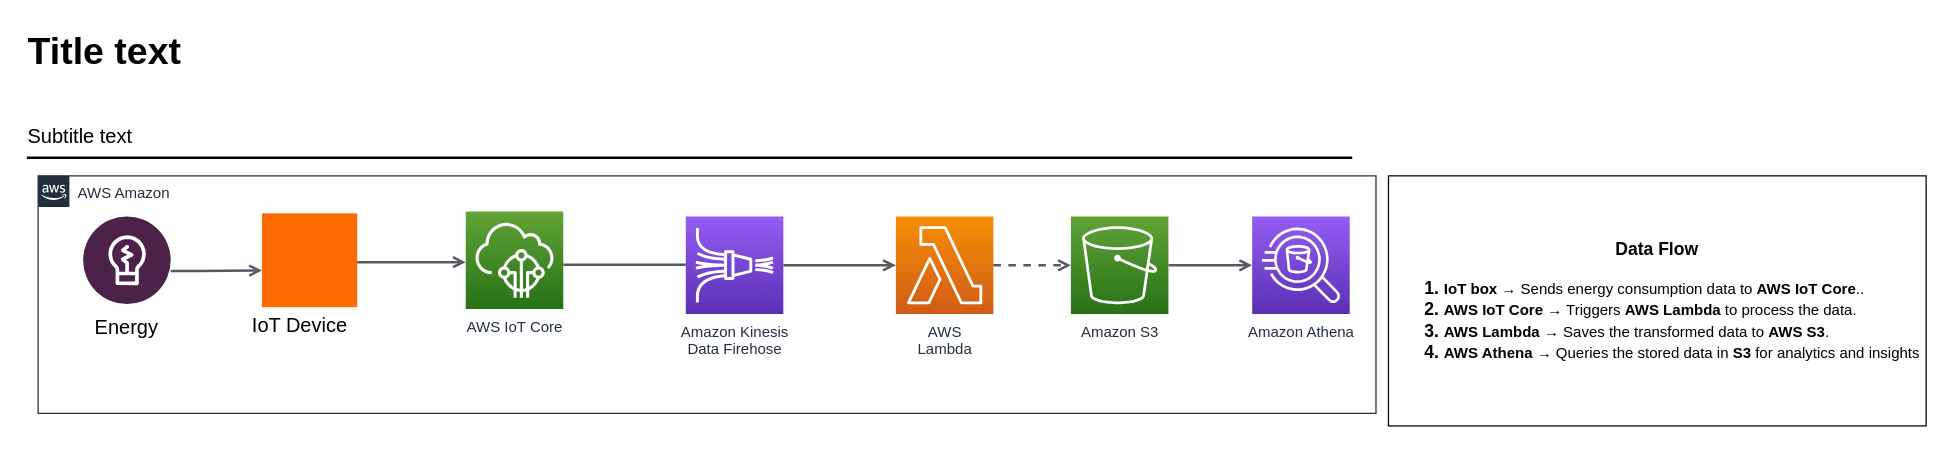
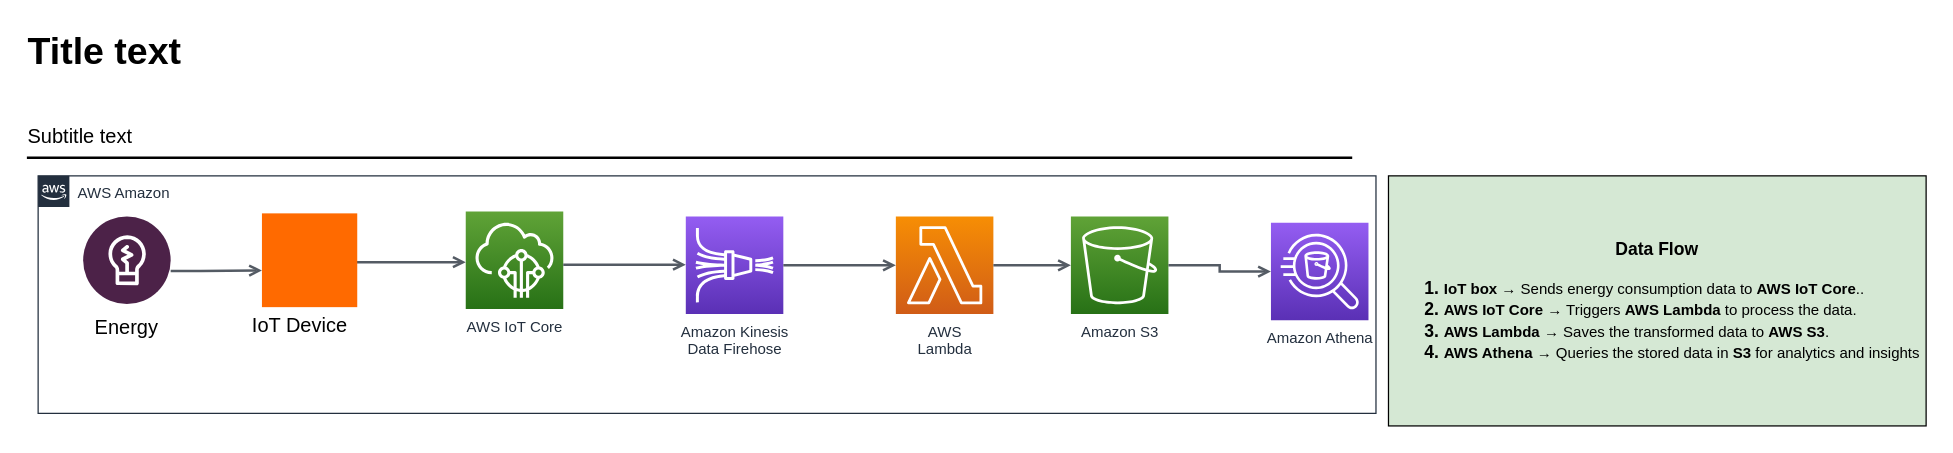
edge "AWS IoT Core" -- "Amazon Kinesis Data Firehose": arrowhead none -> open
edge "AWS Lambda" -> "Amazon S3": style dashed -> solid
node "Amazon Athena": moved (1301, 265) -> (1319, 271)
node "Data FlowIoT box → Sends energy consumption data to AWS IoT Core.. AWS IoT Core → Triggers AWS Lambda to process the data. AWS Lambda → Saves the transformed data to AWS S3. AWS Athena → Queries the stored data in S3 for analytics and insights": fillcolor #ffffff -> #d5e8d4
